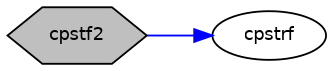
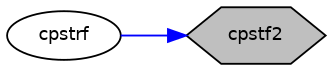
edge "cpstf2" -> "cpstrf": reversed
